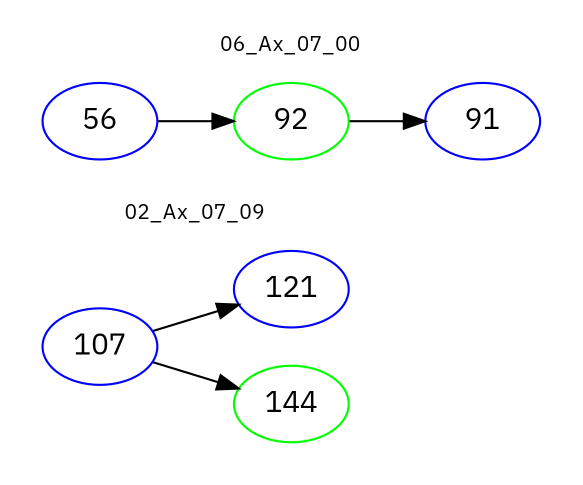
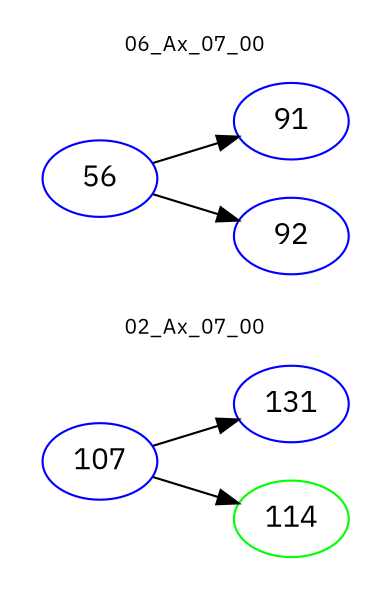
node "92": color green -> blue
edge "92" -> "91": now "56" -> "91"
cluster "02_Ax_07_09": label "02_Ax_07_09" -> "02_Ax_07_00"
node "121": label "121" -> "131"
node "144": label "144" -> "114"
